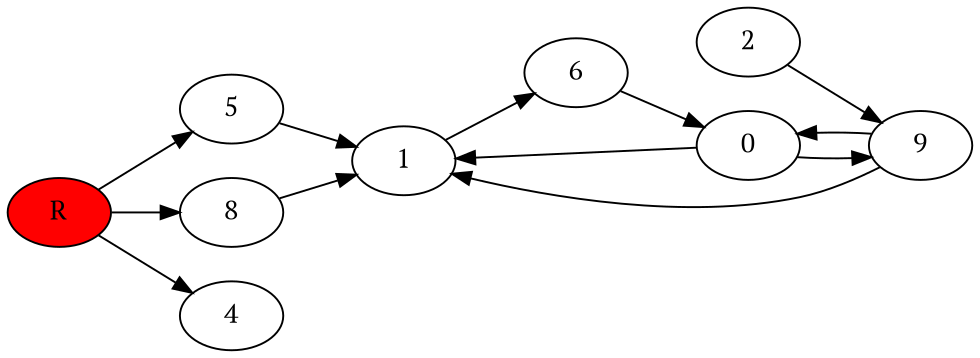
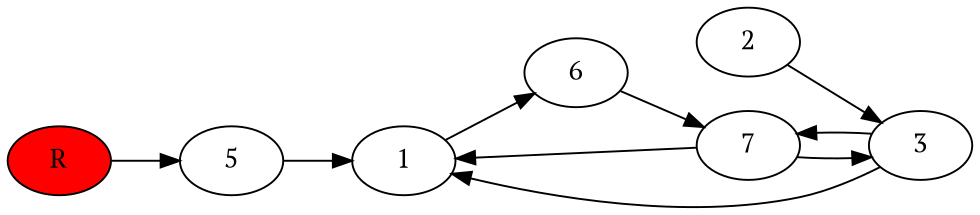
node "0": label "0" -> "7"
node "9": label "9" -> "3"
node "8": removed
node "4": removed
